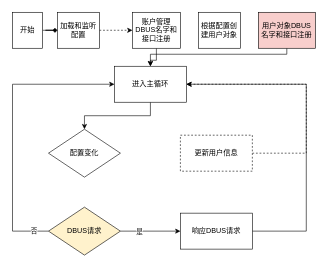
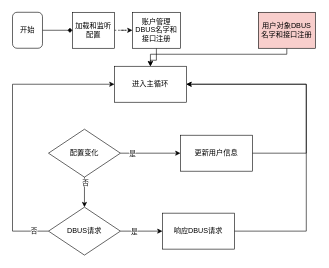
node "开始": shape rectangle -> rounded rectangle
node "加载和监听配置": moved (78, 30) -> (93, 30)
node "根据配置创建用户对象": removed
edge "进入主循环" -> "配置变化": removed
edge "配置变化" -> "更新用户信息": added, label "是"
node "更新用户信息": style dashed -> solid
edge "更新用户信息" -> "进入主循环": style dashed -> solid
edge "配置变化" -> "DBUS请求": added, label "否"
node "DBUS请求": fillcolor #fff2cc -> #ffffff
node "响应DBUS请求": moved (216, 231) -> (198, 231)
